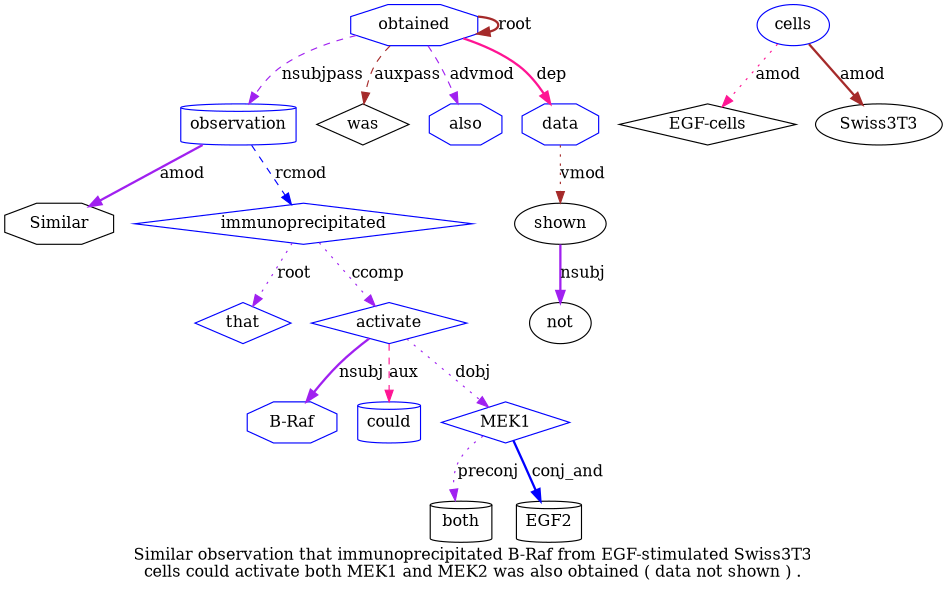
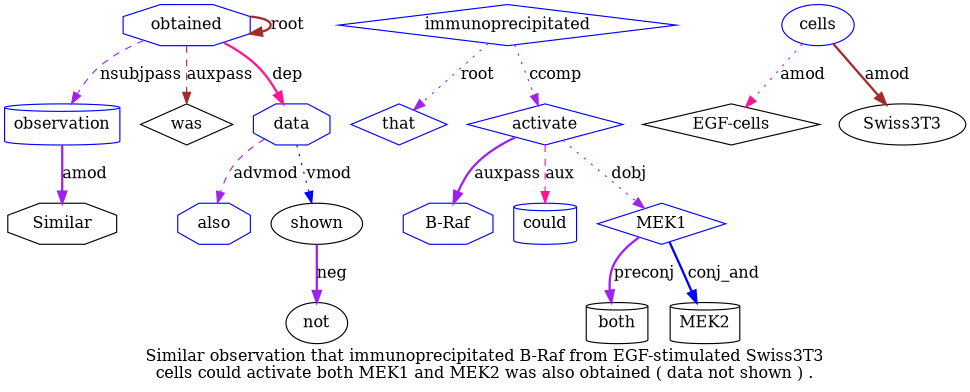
edge "obtained" -> "also": now "data" -> "also"
edge "data" -> "shown": color brown -> blue
edge "observation" -> "immunoprecipitated": removed, label "rcmod"
edge "shown" -> "not": label "nsubj" -> "neg"
edge "activate" -> "B-Raf": label "nsubj" -> "auxpass"
edge "MEK1" -> "both": style dotted -> bold
node "EGF2": label "EGF2" -> "MEK2"
